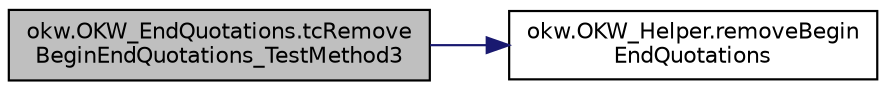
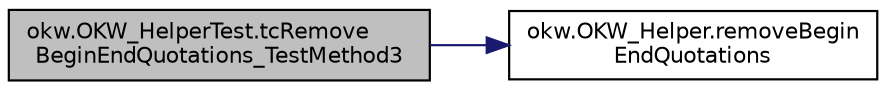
node "okw.OKW_EndQuotations.tcRemove BeginEndQuotations_TestMethod3": label "okw.OKW_EndQuotations.tcRemove BeginEndQuotations_TestMethod3" -> "okw.OKW_HelperTest.tcRemove BeginEndQuotations_TestMethod3"
